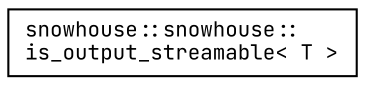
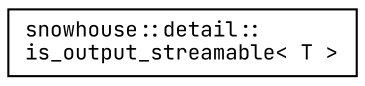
node "snowhouse::snowhouse:: is_output_streamable< T >": label "snowhouse::snowhouse:: is_output_streamable< T >" -> "snowhouse::detail:: is_output_streamable< T >"
